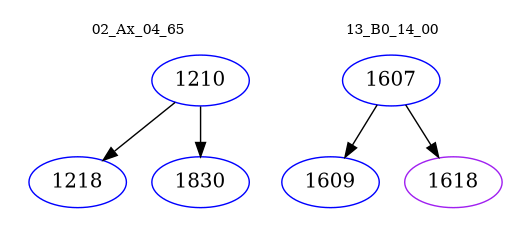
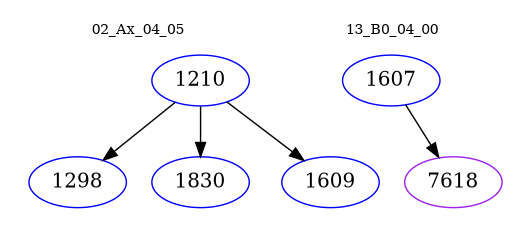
cluster "02_Ax_04_65": label "02_Ax_04_65" -> "02_Ax_04_05"
cluster "13_B0_14_00": label "13_B0_14_00" -> "13_B0_04_00"
edge "1607" -> "1609": now "1210" -> "1609"
node "1218": label "1218" -> "1298"
node "1618": label "1618" -> "7618"
